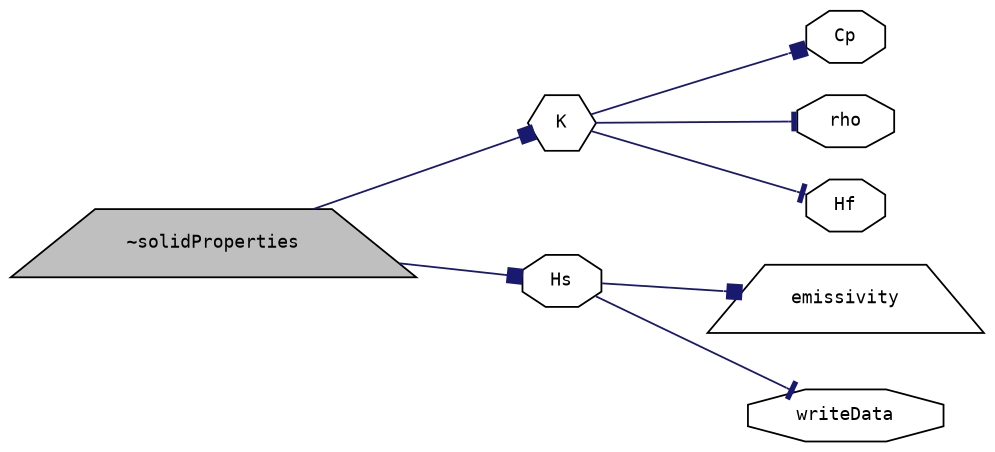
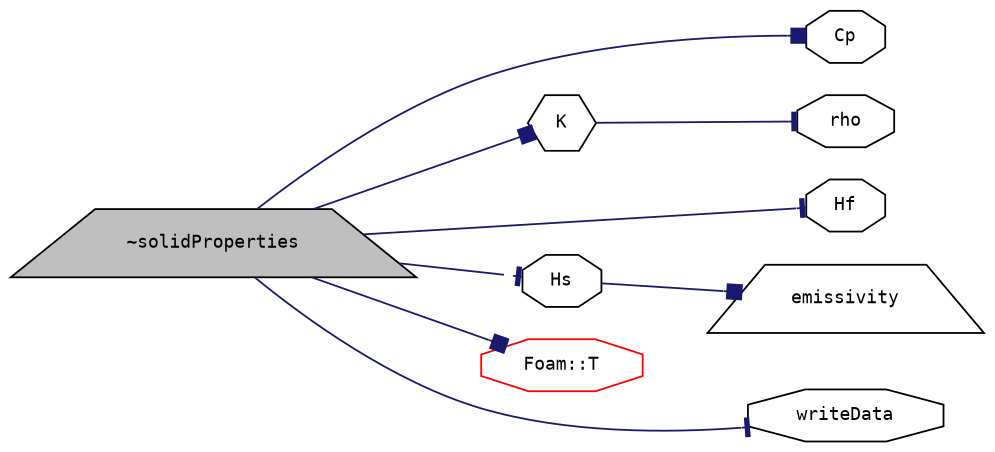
edge "K" -> "Cp": now "~solidProperties" -> "Cp"
edge "K" -> "Hf": now "~solidProperties" -> "Hf"
edge "~solidProperties" -> "Hs": arrowhead box -> tee
edge "Hs" -> "writeData": now "~solidProperties" -> "writeData"
node "Foam::T": added
